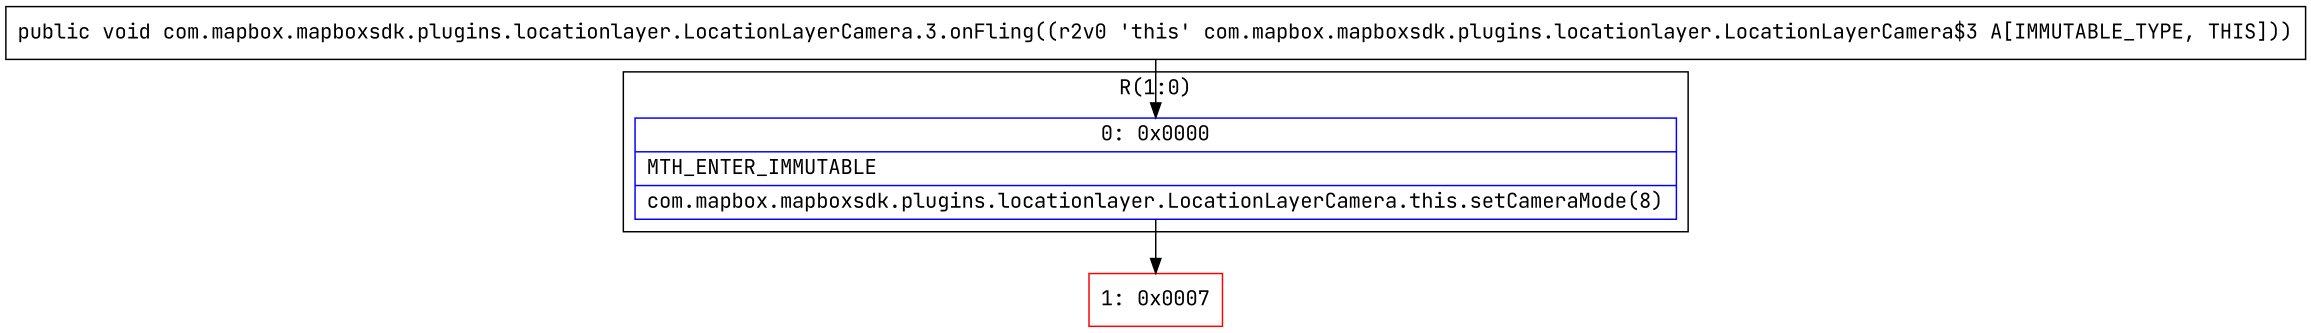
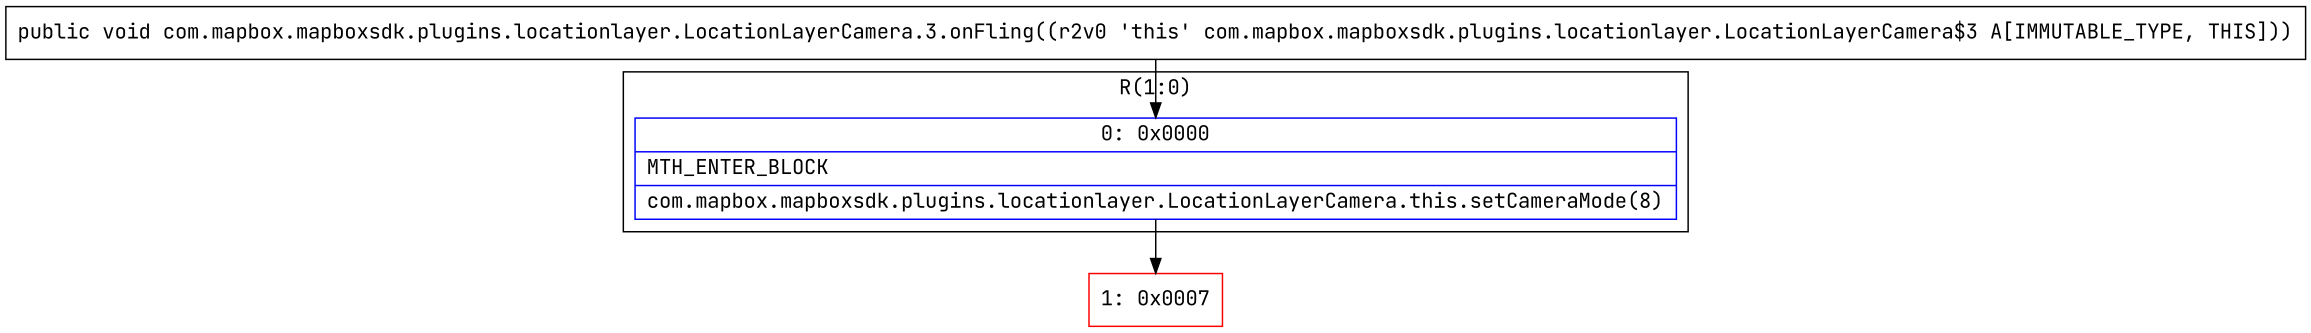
node "0: 0x0000": text "MTH_ENTER_IMMUTABLE" -> "MTH_ENTER_BLOCK"
